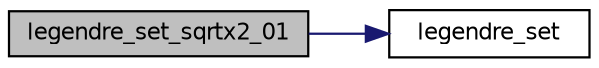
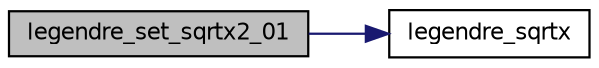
node "legendre_set": label "legendre_set" -> "legendre_sqrtx"
